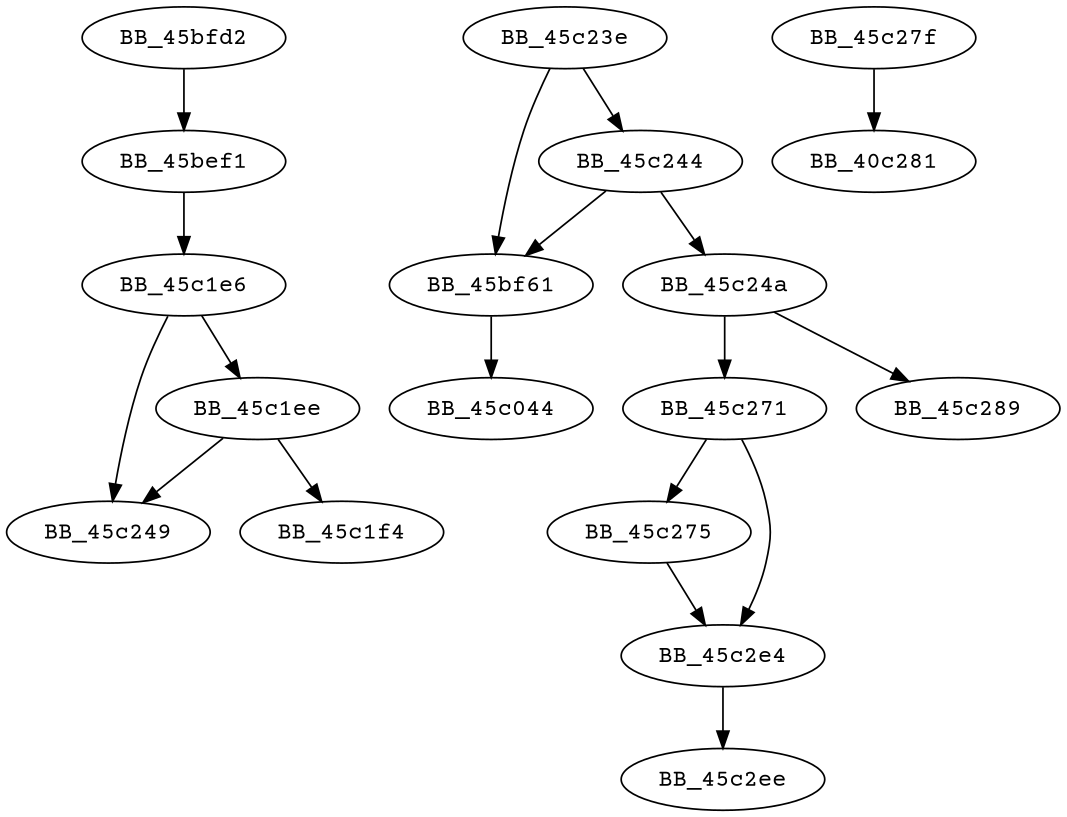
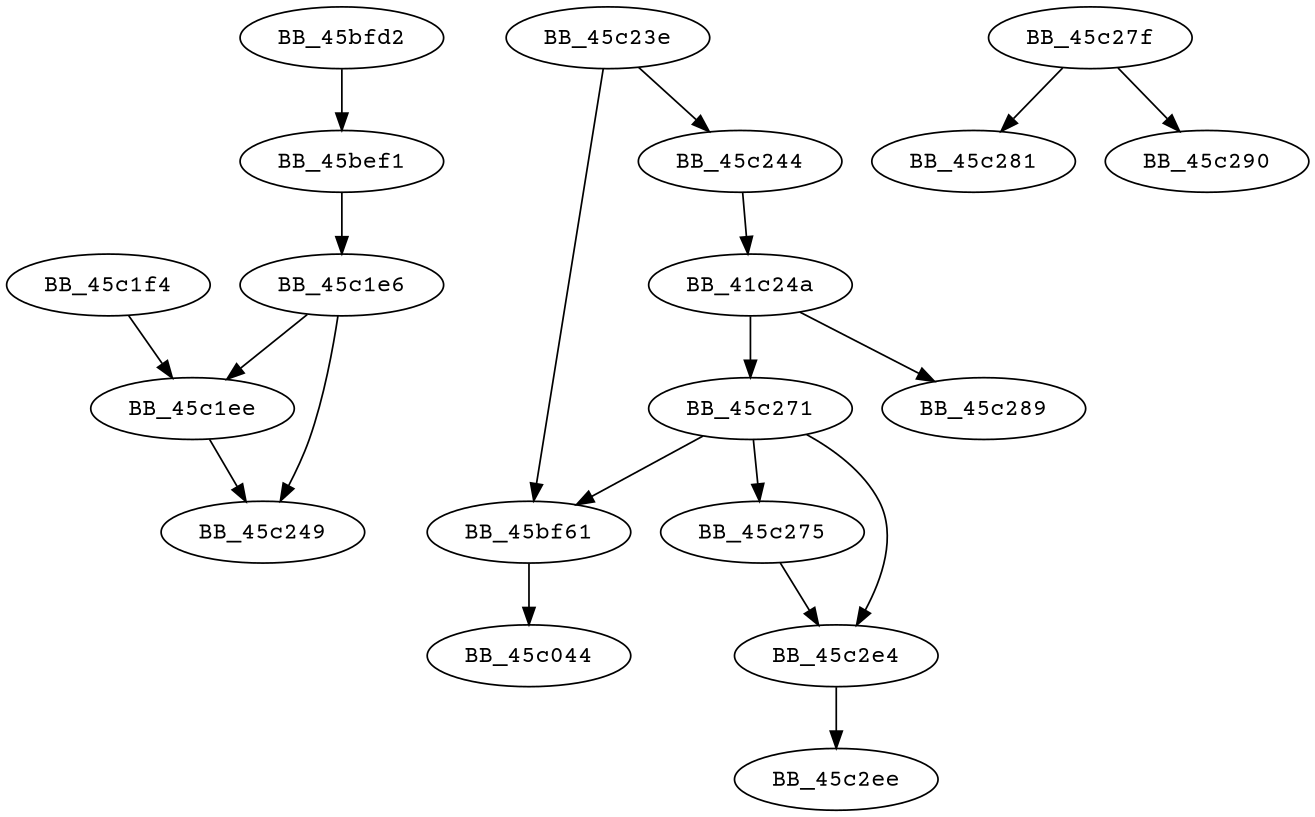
node "BB_40c281": label "BB_40c281" -> "BB_45c281"
node "BB_45c290": added
edge "BB_45c244" -> "BB_45bf61": now "BB_45c271" -> "BB_45bf61"
node "BB_45c24a": label "BB_45c24a" -> "BB_41c24a"
edge "BB_45c1ee" -> "BB_45c1f4": reversed
